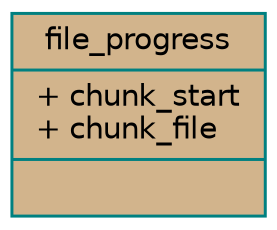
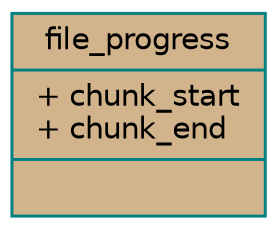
node "file_progress": text "+ chunk_file" -> "+ chunk_end"
